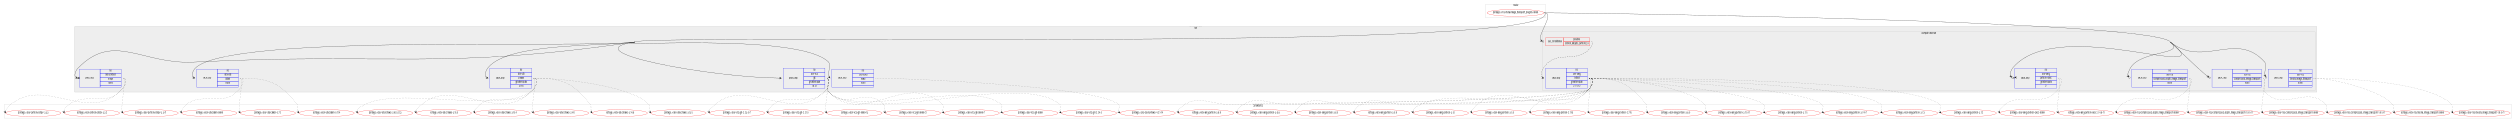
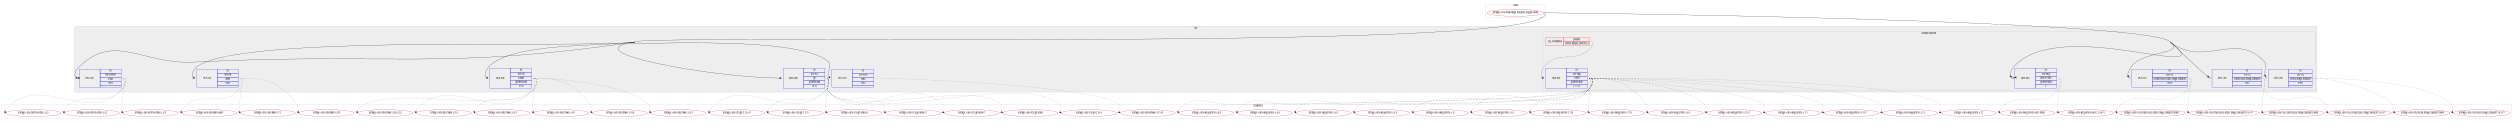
edge "portage://ros-meta/image_transport_plugins-9999" -> "use_conditional": removed
